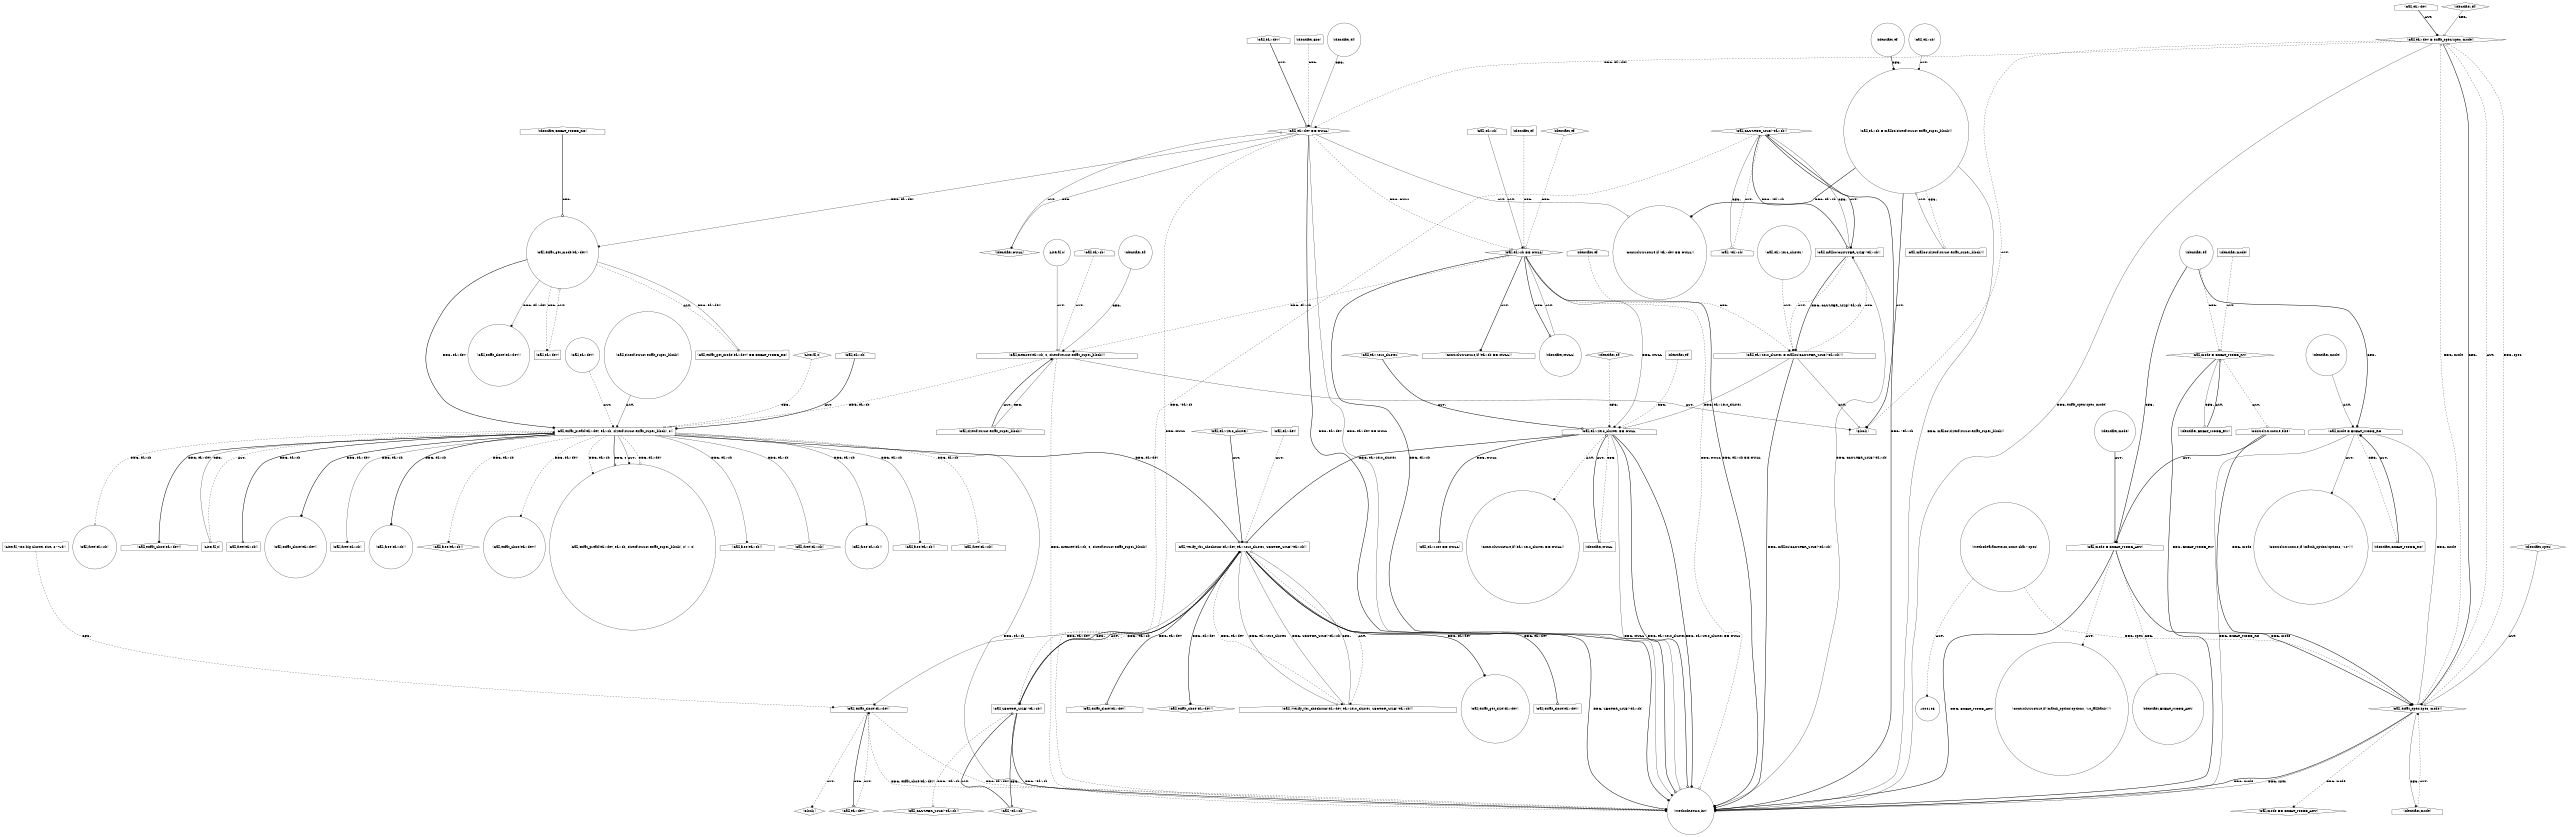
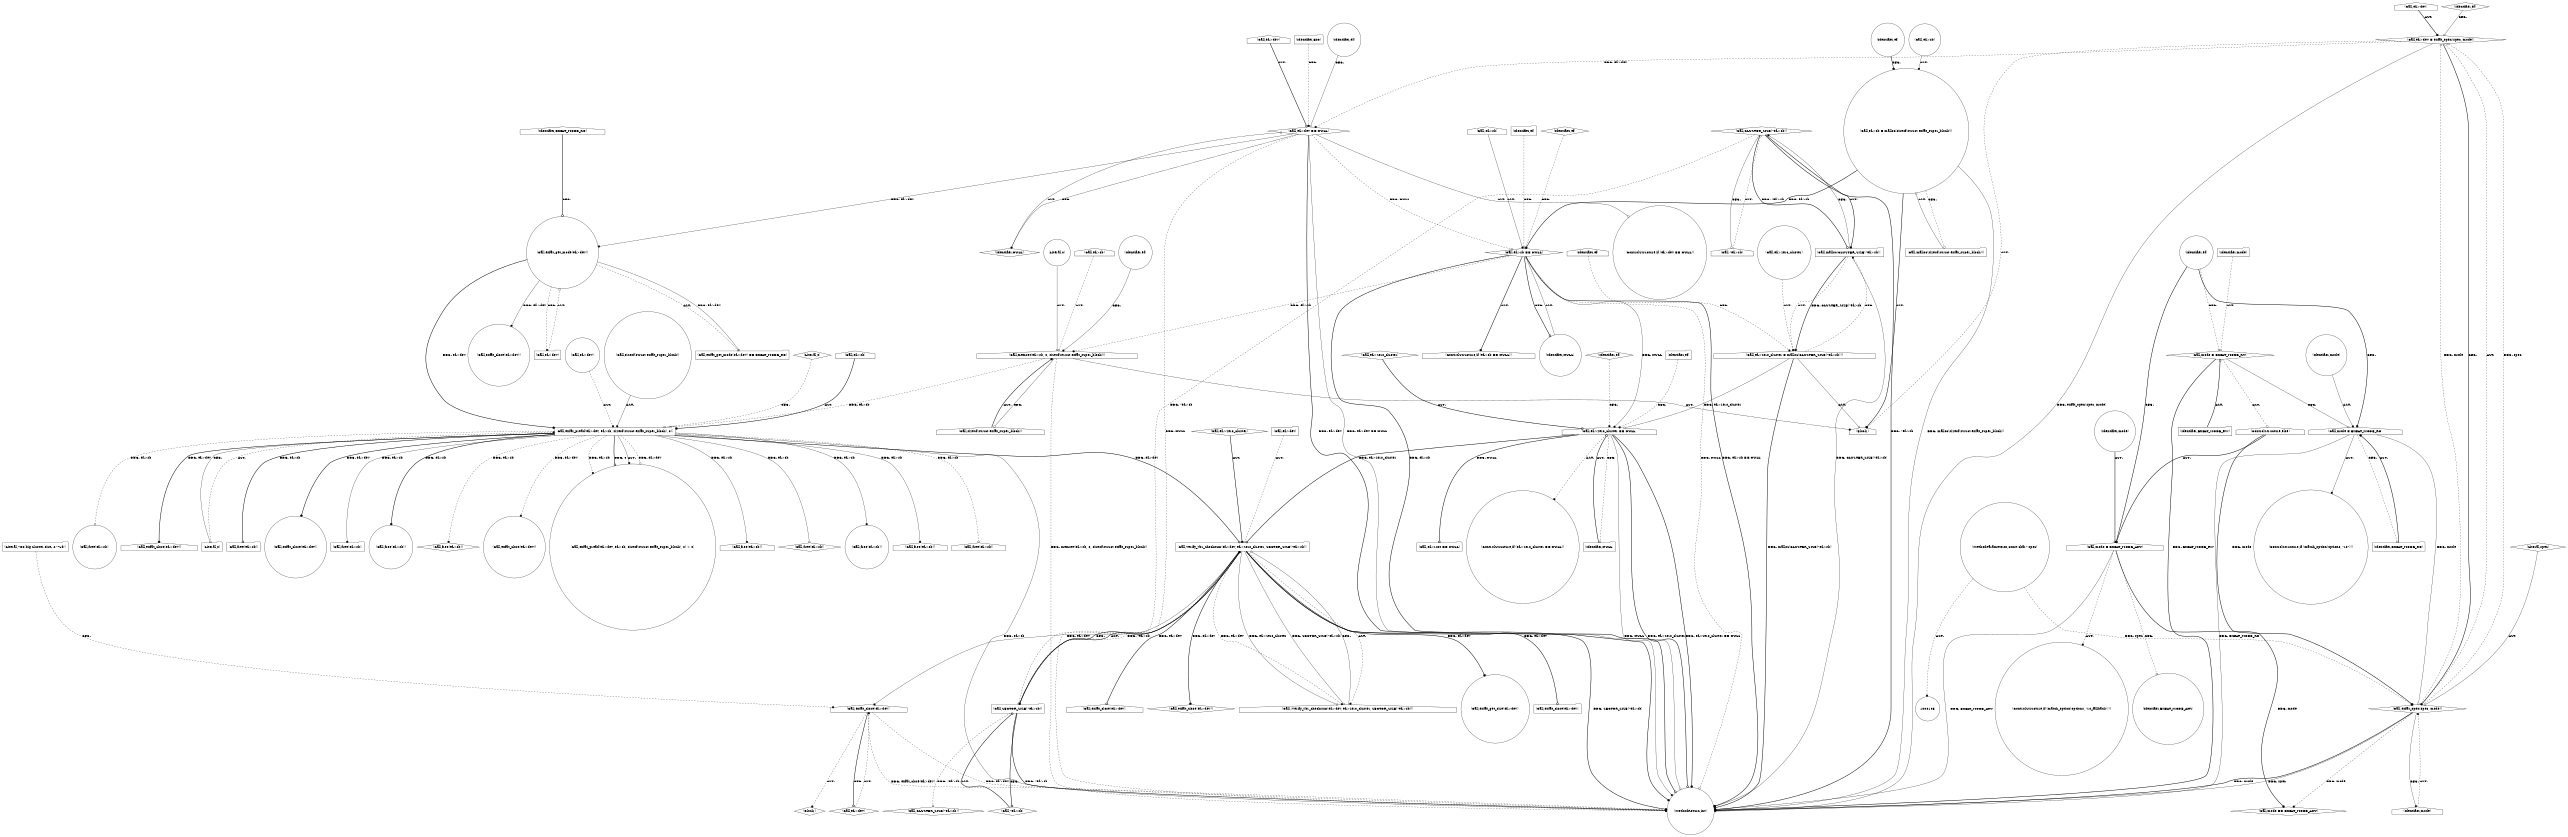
edge "(Call,ef->sb = malloc(sizeof(struct exfat_super_block)))" -> "(ControlStructure,if (ef->dev == NULL))": now "(Call,ef->sb = malloc(sizeof(struct exfat_super_block)))" -> "(Call,ef->sb == NULL)"
edge "(Call,mode = EXFAT_MODE_RW)" -> "(Identifier,EXFAT_MODE_RW)": now "(Call,mode = EXFAT_MODE_RW)" -> "(Call,mode = EXFAT_MODE_RO)"
node "(Identifier,spec)": label "(Identifier,spec)" -> "(Literal,spec)"
edge "(Call,mode = EXFAT_MODE_ANY)" -> "(Call,exfat_open(spec, mode))": now "(Call,mode = EXFAT_MODE_ANY)" -> "(Call,mode == EXFAT_MODE_ANY)"
edge "(Call,mode = EXFAT_MODE_ANY)" -> "(MethodReturn,int)": style bold -> solid
